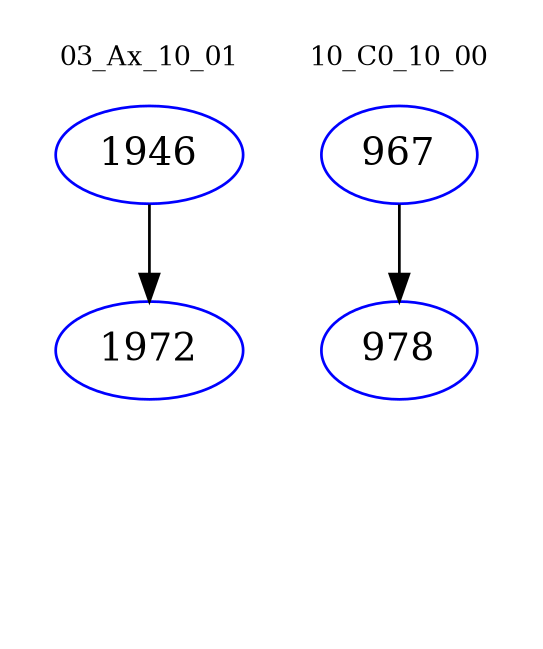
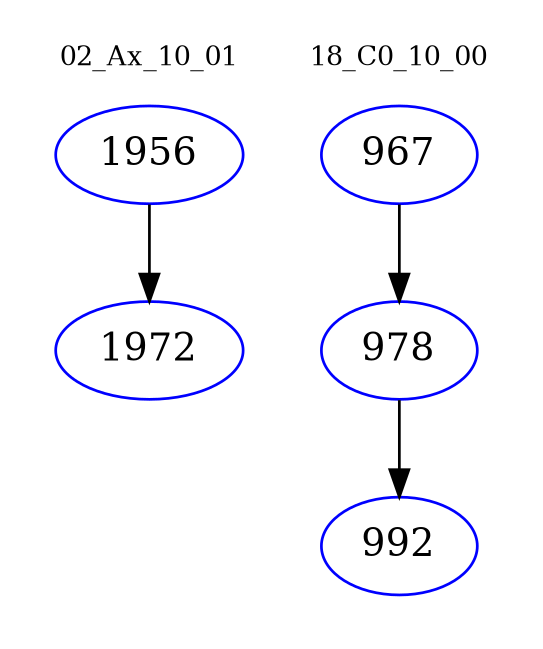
cluster "03_Ax_10_01": label "03_Ax_10_01" -> "02_Ax_10_01"
cluster "10_C0_10_00": label "10_C0_10_00" -> "18_C0_10_00"
node "1946": label "1946" -> "1956"
node "992": added
